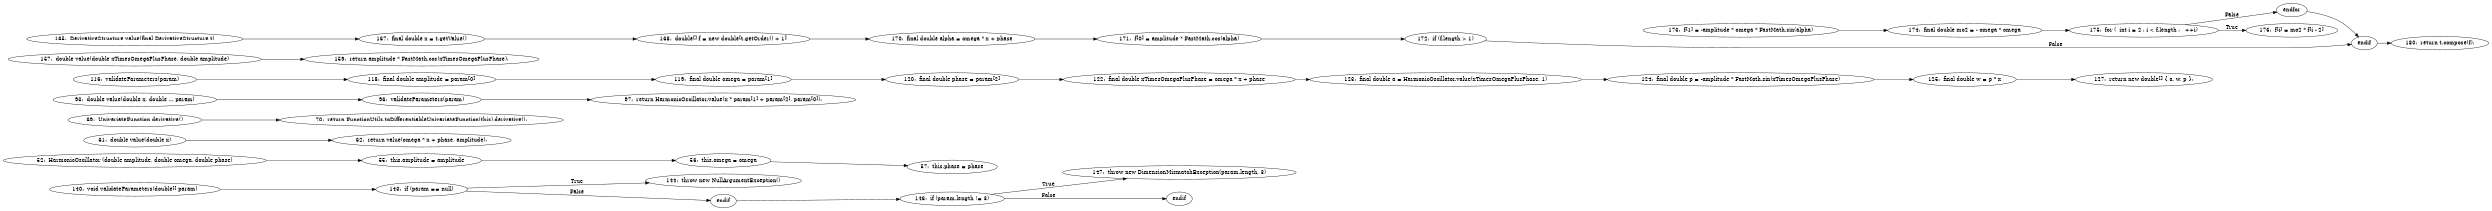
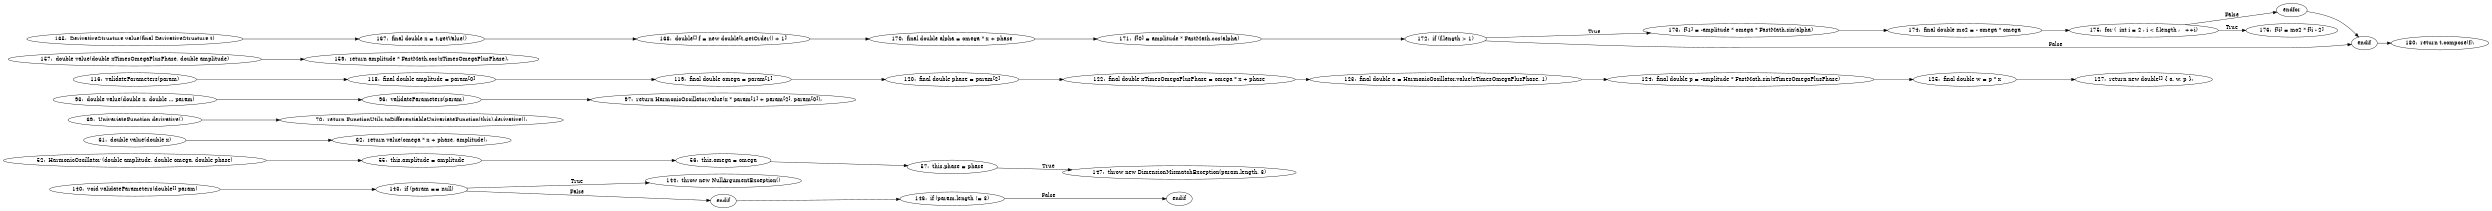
edge "172:  if (f.length > 1)" -> "173:  f[1] = -amplitude * omega * FastMath.sin(alpha)": added, label "True"
edge "146:  if (param.length != 3)" -> "147:  throw new DimensionMismatchException(param.length, 3)": now "57:  this.phase = phase" -> "147:  throw new DimensionMismatchException(param.length, 3)"
